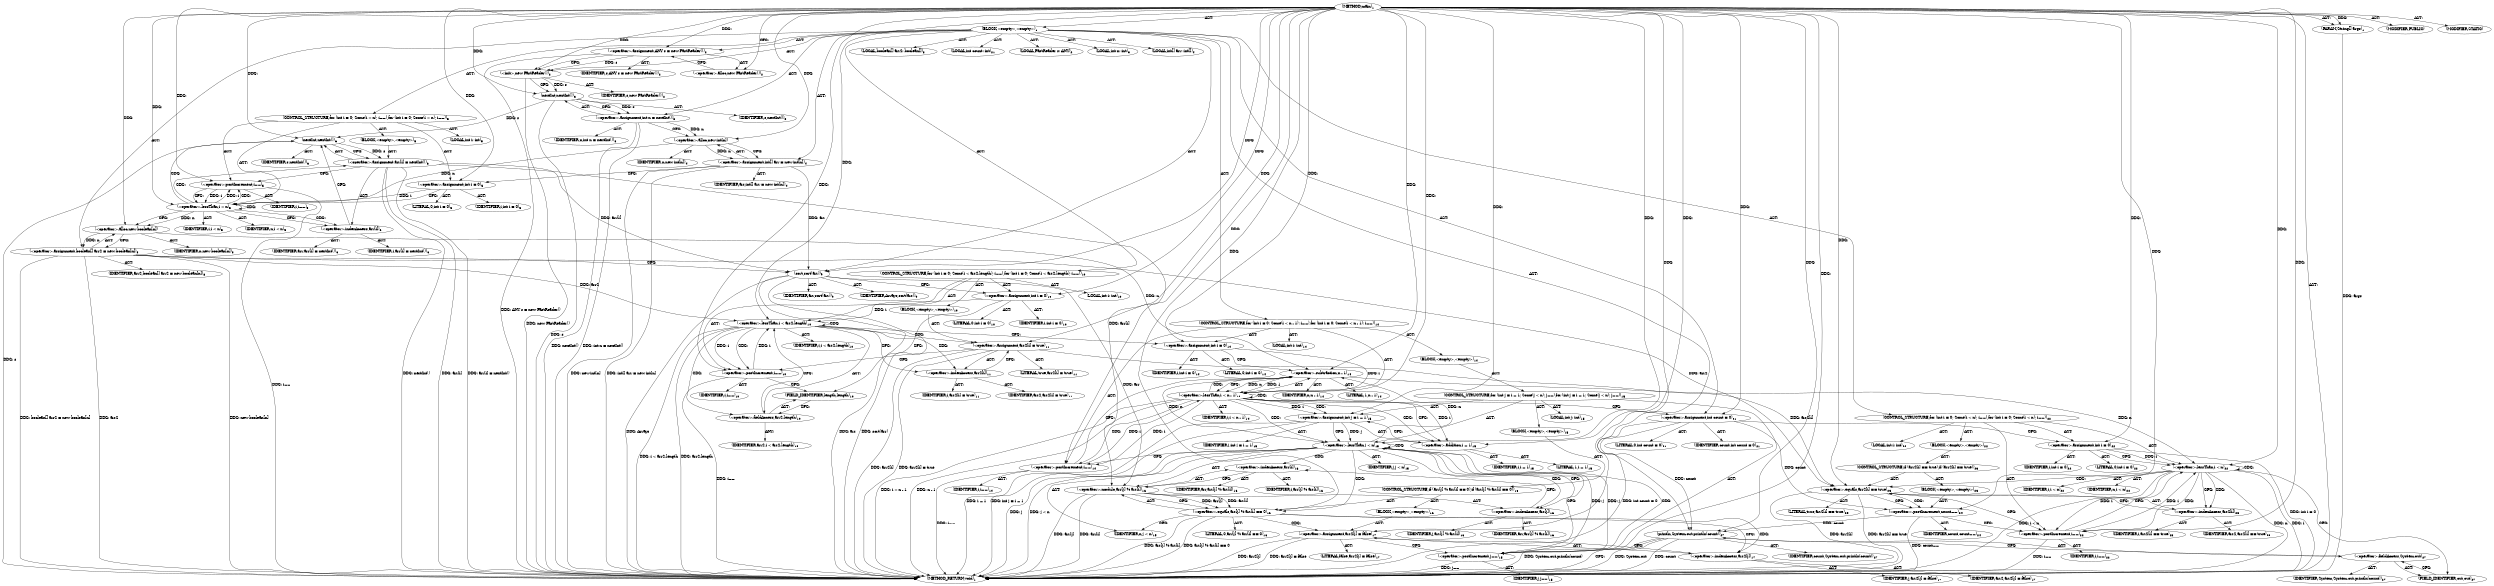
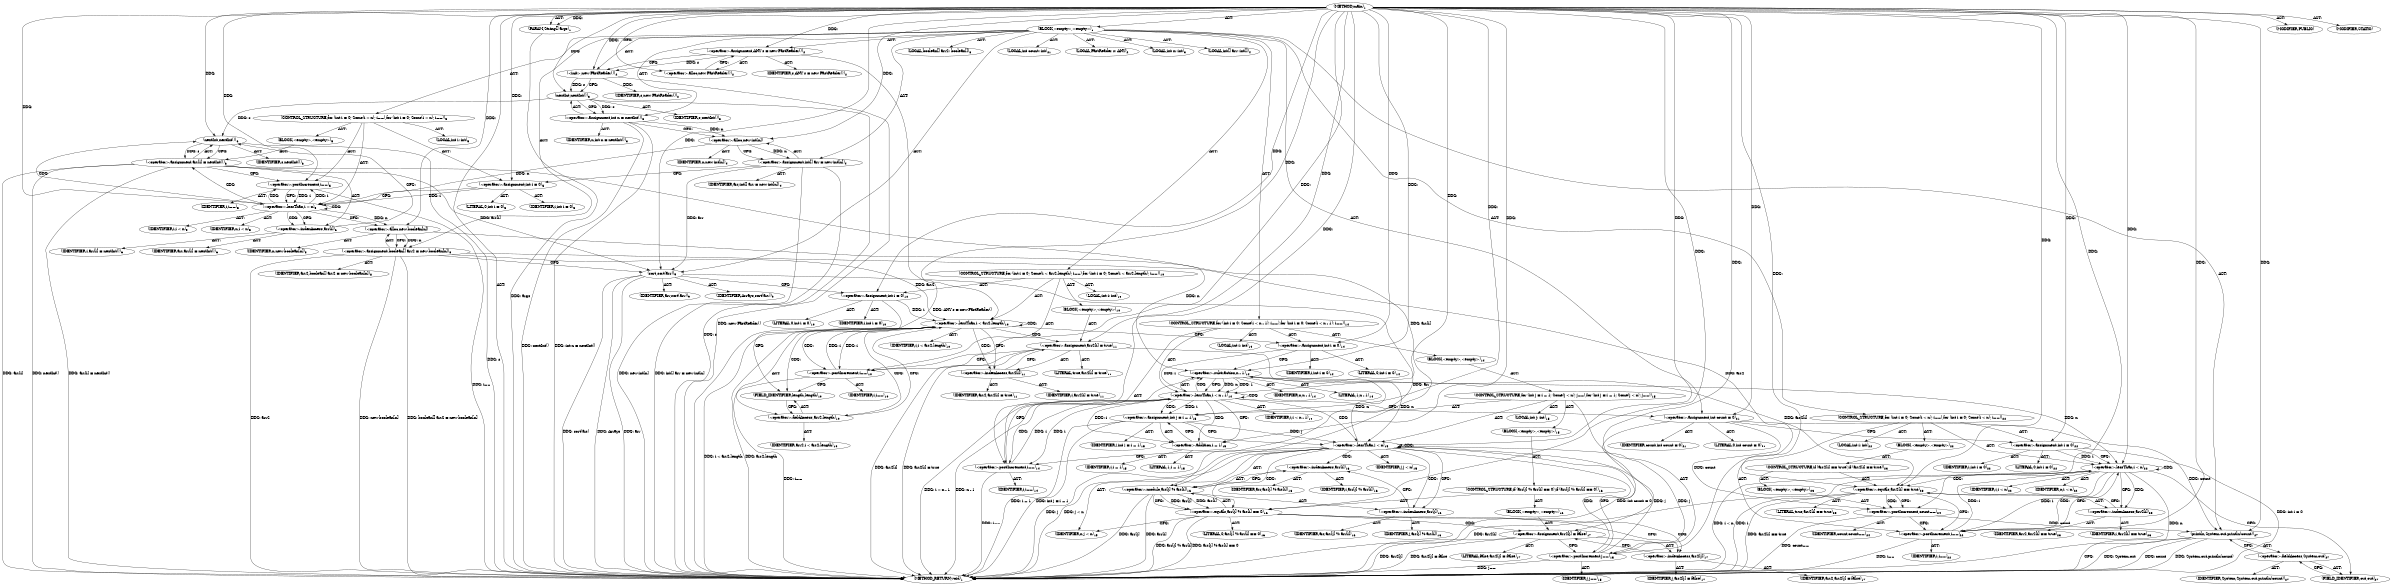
edge "(<init>,new FastReader())" -> "(IDENTIFIER,s,new FastReader())": label "AST: " -> "DDG: "
edge "(<operator>.lessThan,i < arr2.length)" -> "(FIELD_IDENTIFIER,length,length)": added, label "CDG:"
edge "(<operator>.fieldAccess,arr2.length)" -> "(IDENTIFIER,arr2,i < arr2.length)": label "ANY: " -> "AST: "
node "(IDENTIFIER,count,System.out.println(count))": removed
